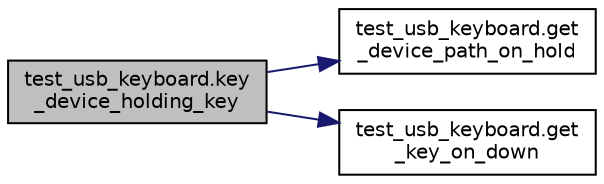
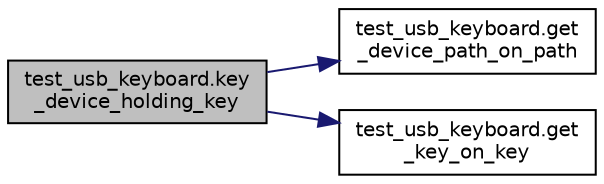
node "test_usb_keyboard.get _device_path_on_hold": label "test_usb_keyboard.get _device_path_on_hold" -> "test_usb_keyboard.get _device_path_on_path"
node "test_usb_keyboard.get _key_on_down": label "test_usb_keyboard.get _key_on_down" -> "test_usb_keyboard.get _key_on_key"
